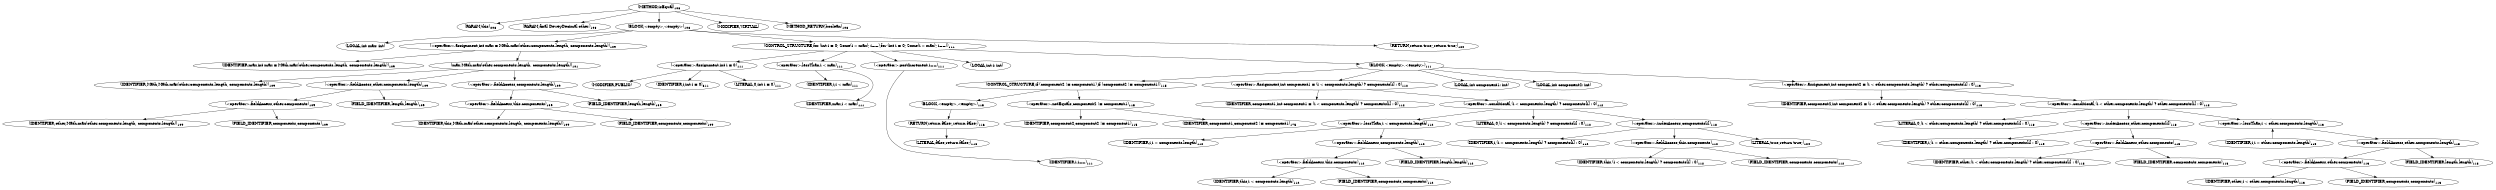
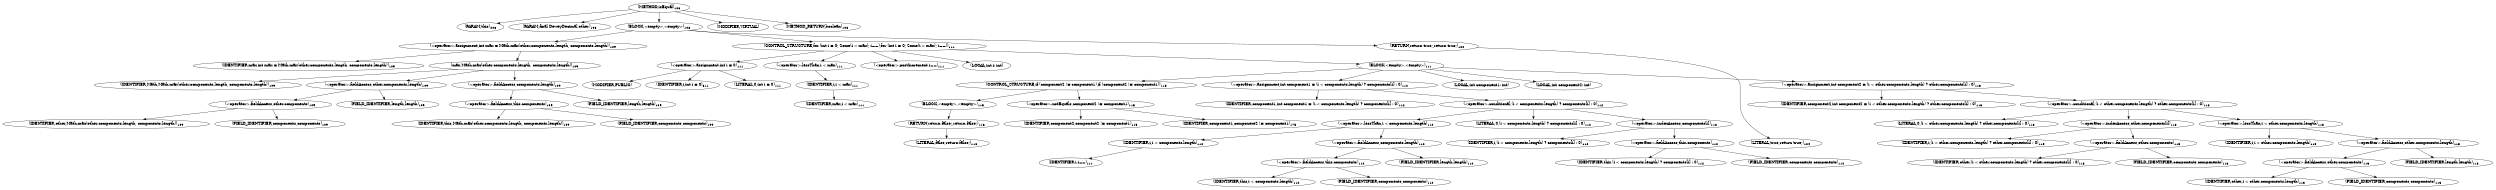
node "(LOCAL,int max: int)": removed
node "(max,Math.max(other.components.length, components.length))": text "101" -> "109"
edge "(<operator>.lessThan,i < max)" -> "(IDENTIFIER,max,i < max)": now "(IDENTIFIER,i,i < max)" -> "(IDENTIFIER,max,i < max)"
edge "(<operator>.indexAccess,components[i])" -> "(LITERAL,true,return true;)": now "(RETURN,return true;,return true;)" -> "(LITERAL,true,return true;)"
edge "(IDENTIFIER,i,i < other.components.length)" -> "(<operator>.lessThan,i < other.components.length)": reversed
edge "(<operator>.postIncrement,i++)" -> "(IDENTIFIER,i,i++)": now "(IDENTIFIER,i,i < components.length)" -> "(IDENTIFIER,i,i++)"
